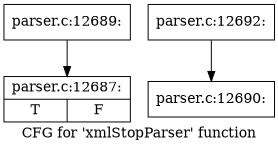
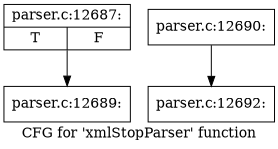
edge "parser.c:12689:" -> "parser.c:12687:": reversed
edge "parser.c:12692:" -> "parser.c:12690:": reversed
